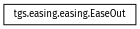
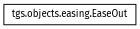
node "tgs.easing.easing.EaseOut": label "tgs.easing.easing.EaseOut" -> "tgs.objects.easing.EaseOut"
